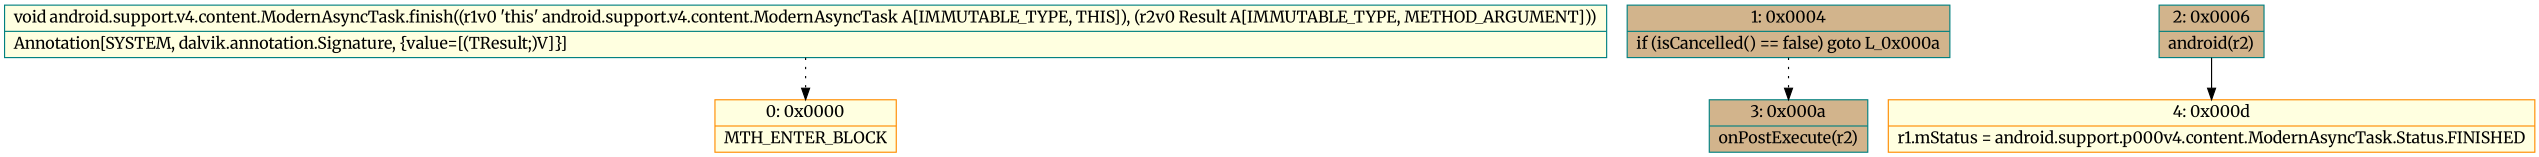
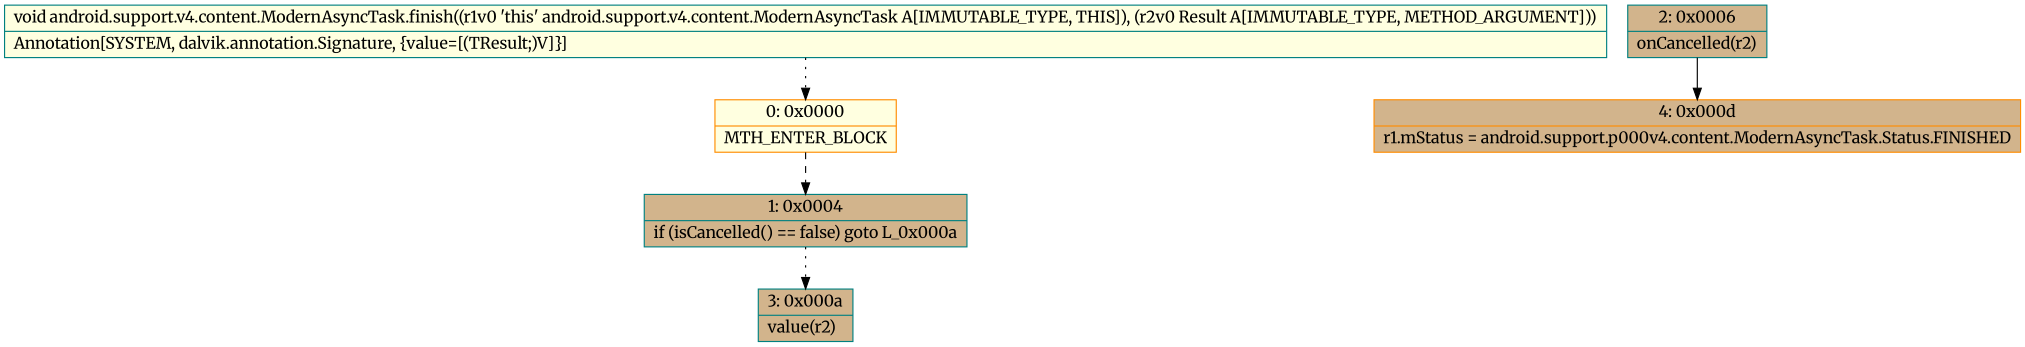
node "2: 0x0006": text "android(r2)" -> "onCancelled(r2)"
node "4: 0x000d": fillcolor lightyellow -> tan
node "3: 0x000a": text "onPostExecute(r2)" -> "value(r2)"
edge "0: 0x0000" -> "1: 0x0004": added
